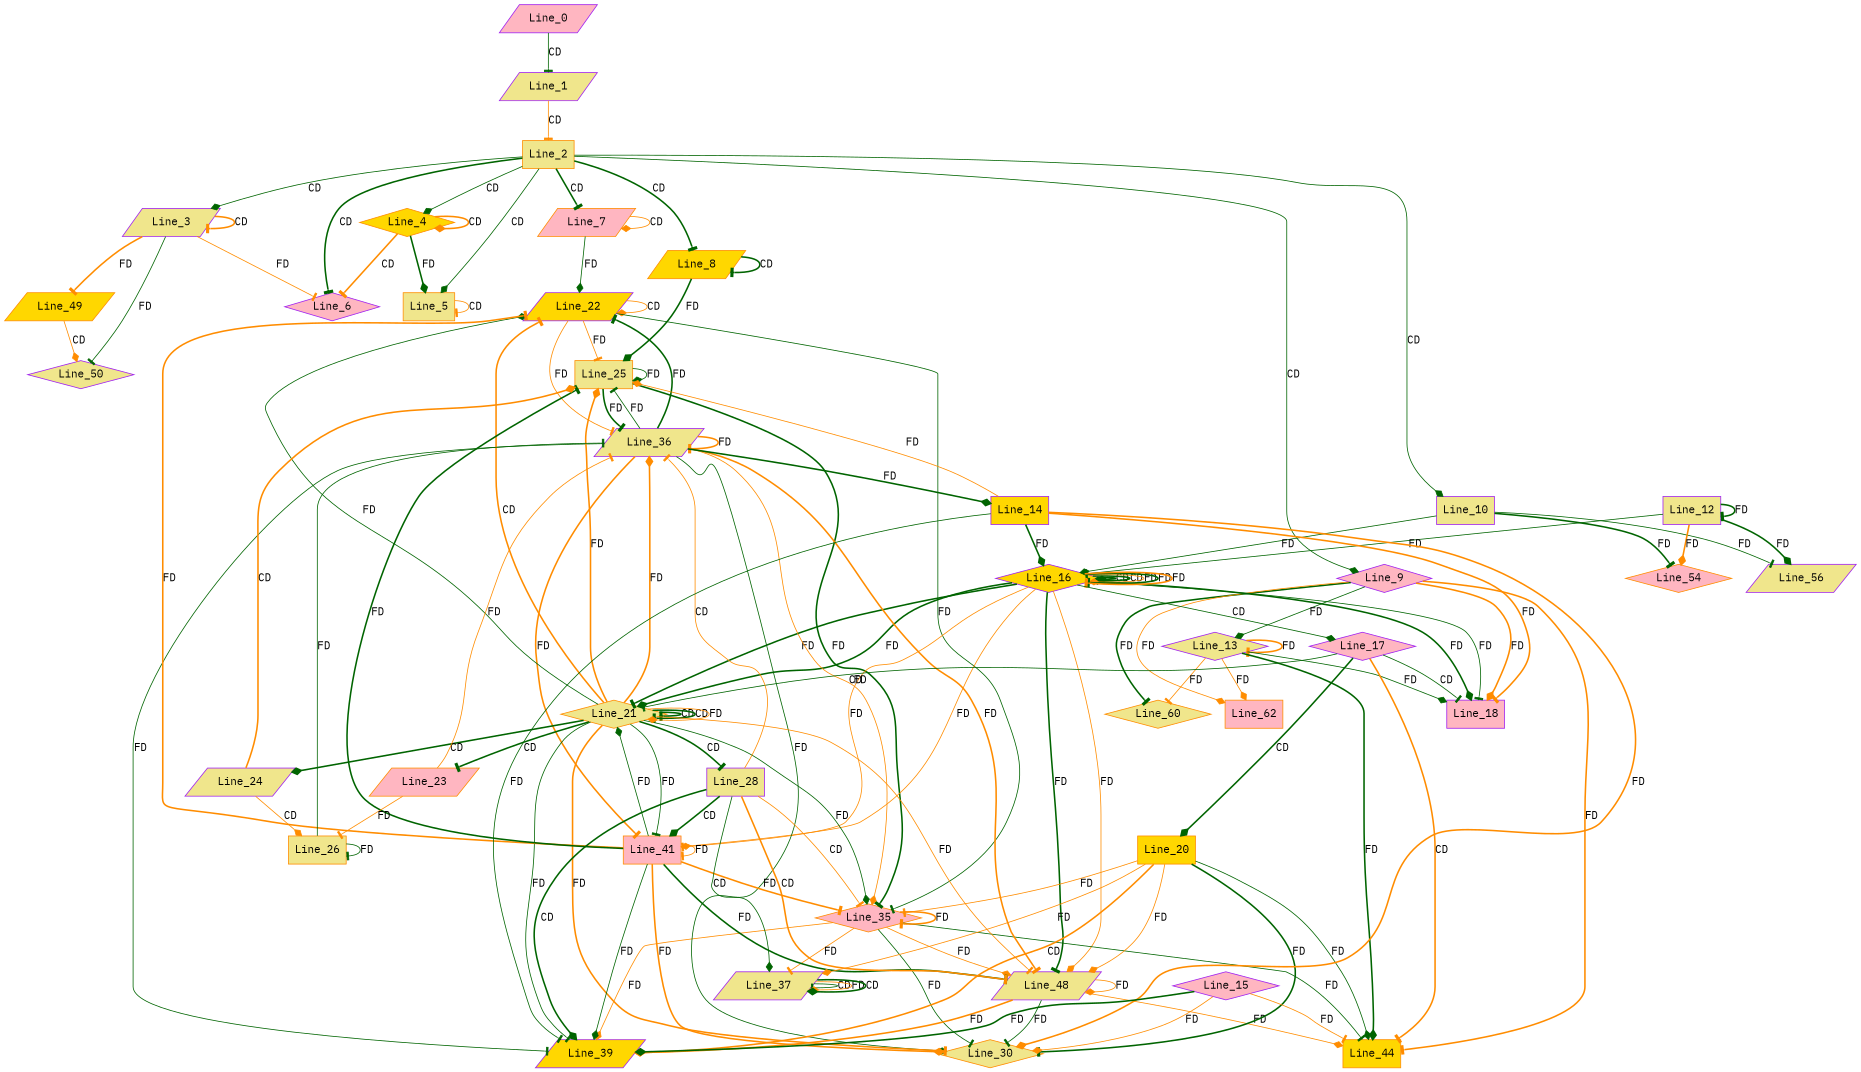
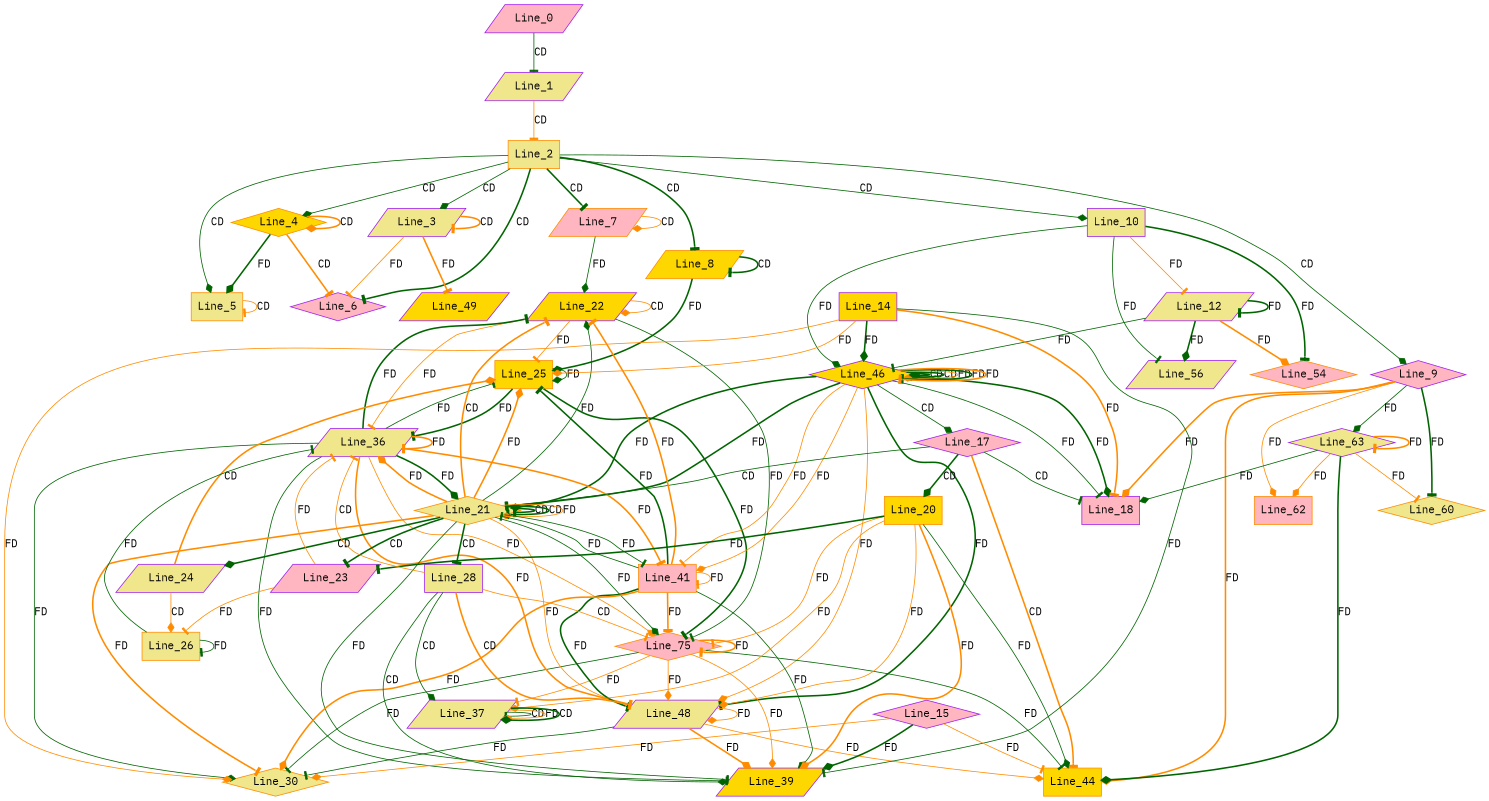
edge "Line_10" -> "Line_12": added, label "FD"
node "Line_49": color darkorange -> purple
node "Line_50": removed
node "Line_25": fillcolor khaki -> gold
edge "Line_36" -> "Line_14": now "Line_36" -> "Line_21"
node "Line_12": shape box -> parallelogram
node "Line_16": label "Line_16" -> "Line_46"
node "Line_13": label "Line_13" -> "Line_63"
edge "Line_14" -> "Line_30": style bold -> solid
node "Line_23": color darkorange -> purple
edge "Line_41" -> "Line_21": arrowhead diamond -> tee
edge "Line_9" -> "Line_44": arrowhead tee -> diamond
edge "Line_28" -> "Line_41": removed, label "CD"
edge "Line_28" -> "Line_39": style bold -> solid
node "Line_35": label "Line_35" -> "Line_75"
edge "Line_20" -> "Line_39": label "CD" -> "FD"
edge "Line_20" -> "Line_30": now "Line_20" -> "Line_23"
